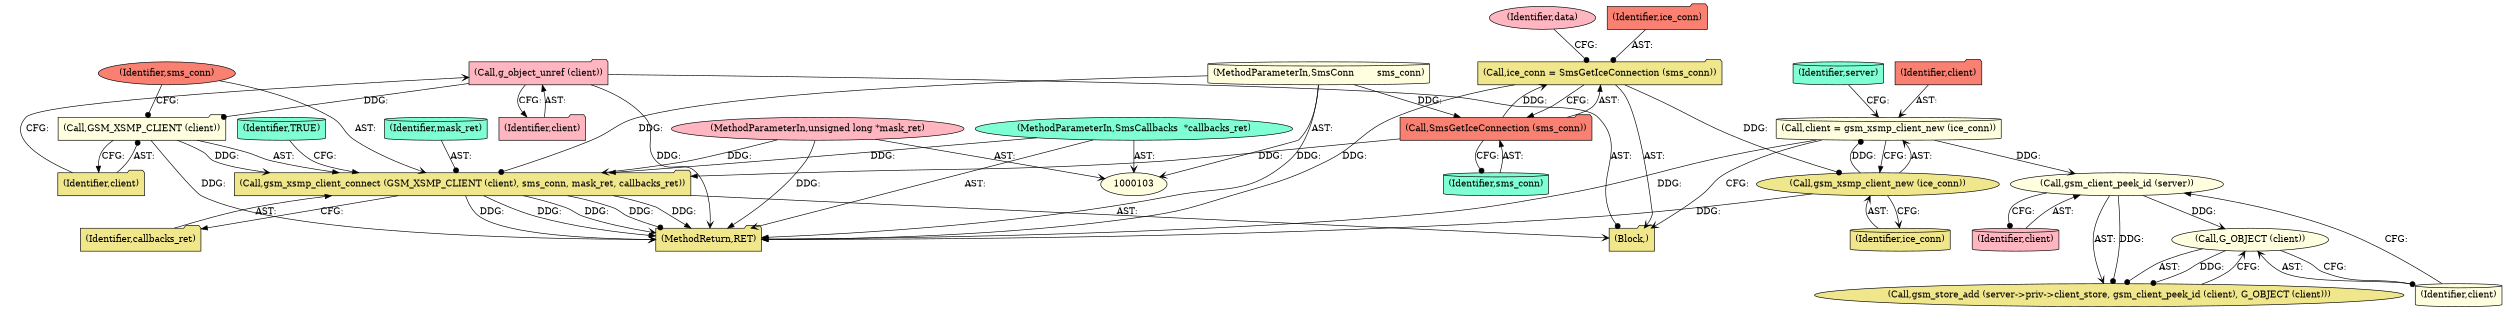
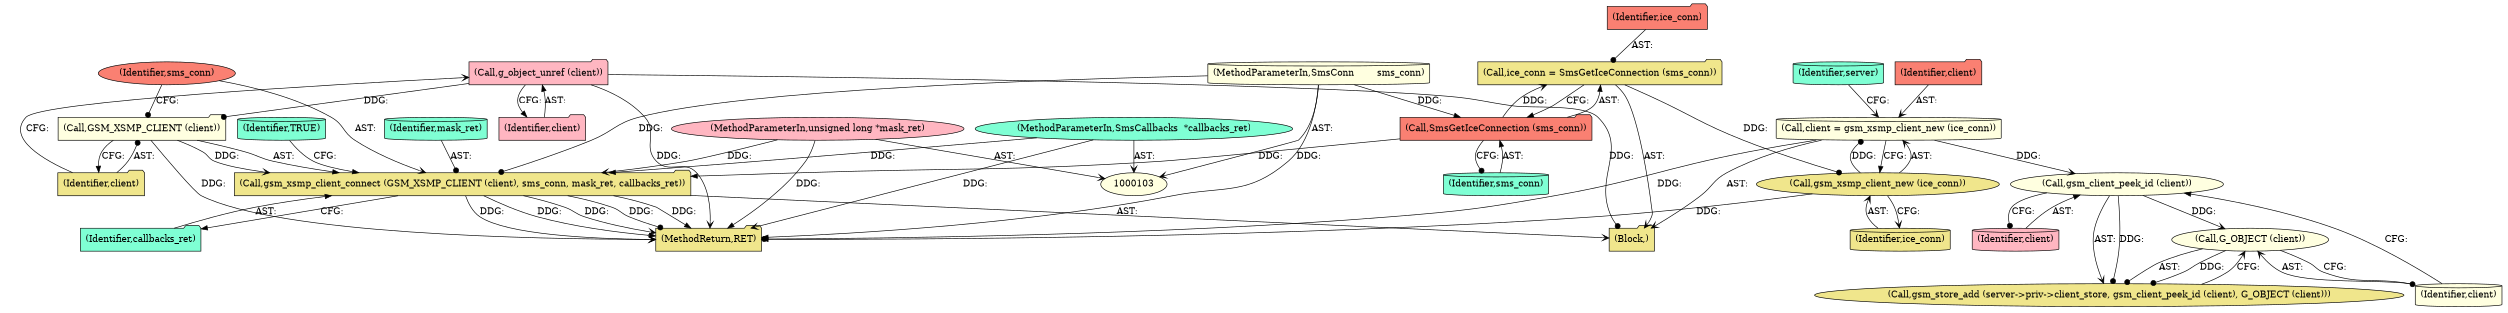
node "(Identifier,data)": removed
edge "(Call,g_object_unref (client))" -> "(Block,)": label "AST: " -> "DDG: "
edge "(MethodParameterIn,SmsCallbacks  *callbacks_ret)" -> "(MethodReturn,RET)": label "AST: " -> "DDG: "
edge "(Call,client = gsm_xsmp_client_new (ice_conn))" -> "(Block,)": label "CFG: " -> "AST: "
node "(Call,gsm_client_peek_id (server))": label "(Call,gsm_client_peek_id (server))" -> "(Call,gsm_client_peek_id (client))"
edge "(Call,ice_conn = SmsGetIceConnection (sms_conn))" -> "(MethodReturn,RET)": removed, label "DDG:"
edge "(Call,client = gsm_xsmp_client_new (ice_conn))" -> "(MethodReturn,RET)": arrowhead normal -> dot
node "(Identifier,callbacks_ret)": fillcolor khaki -> aquamarine
